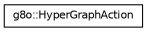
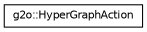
node "g8o::HyperGraphAction": label "g8o::HyperGraphAction" -> "g2o::HyperGraphAction"
